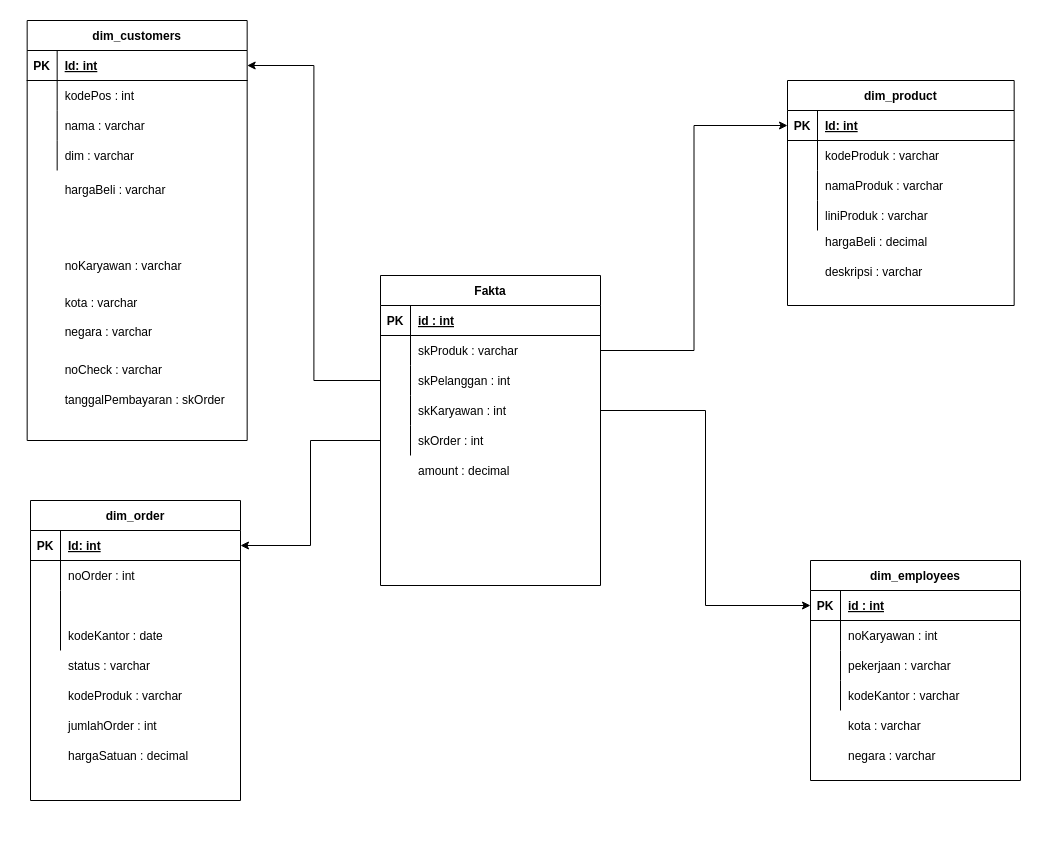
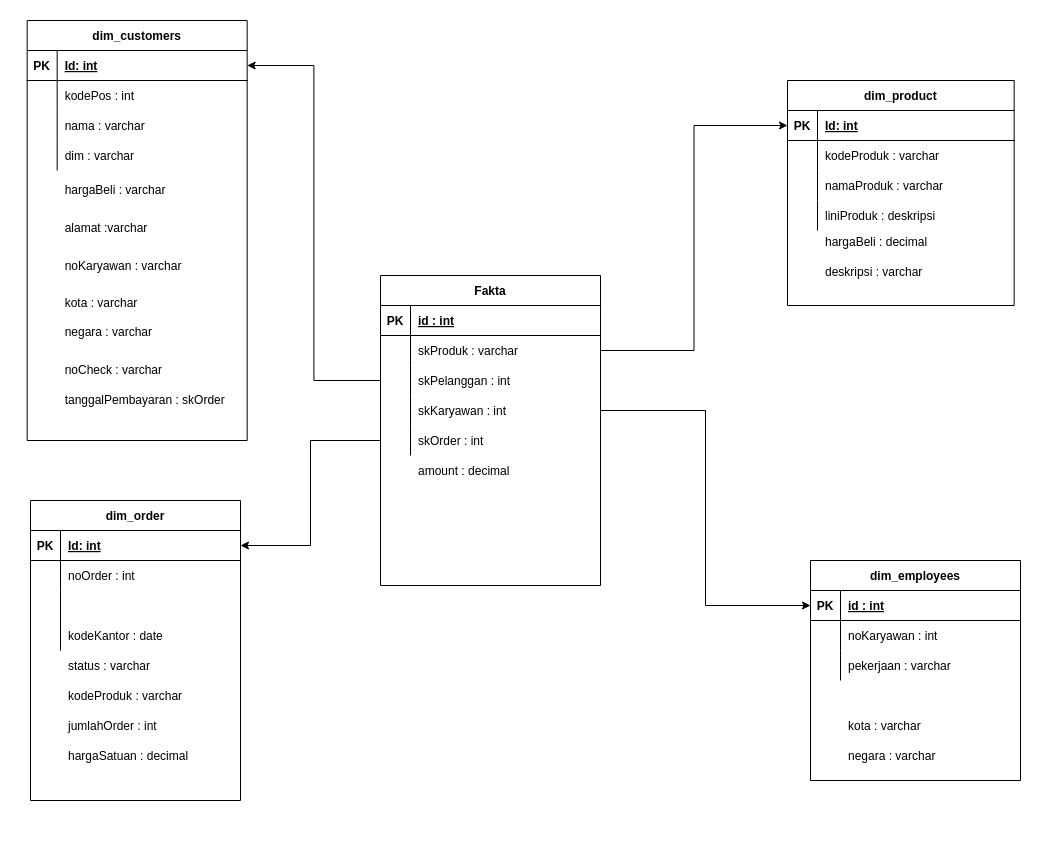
node "liniProduk : varchar": label "liniProduk : varchar" -> "liniProduk : deskripsi"
node "alamat :varchar": added
node "kodeKantor : varchar": removed
